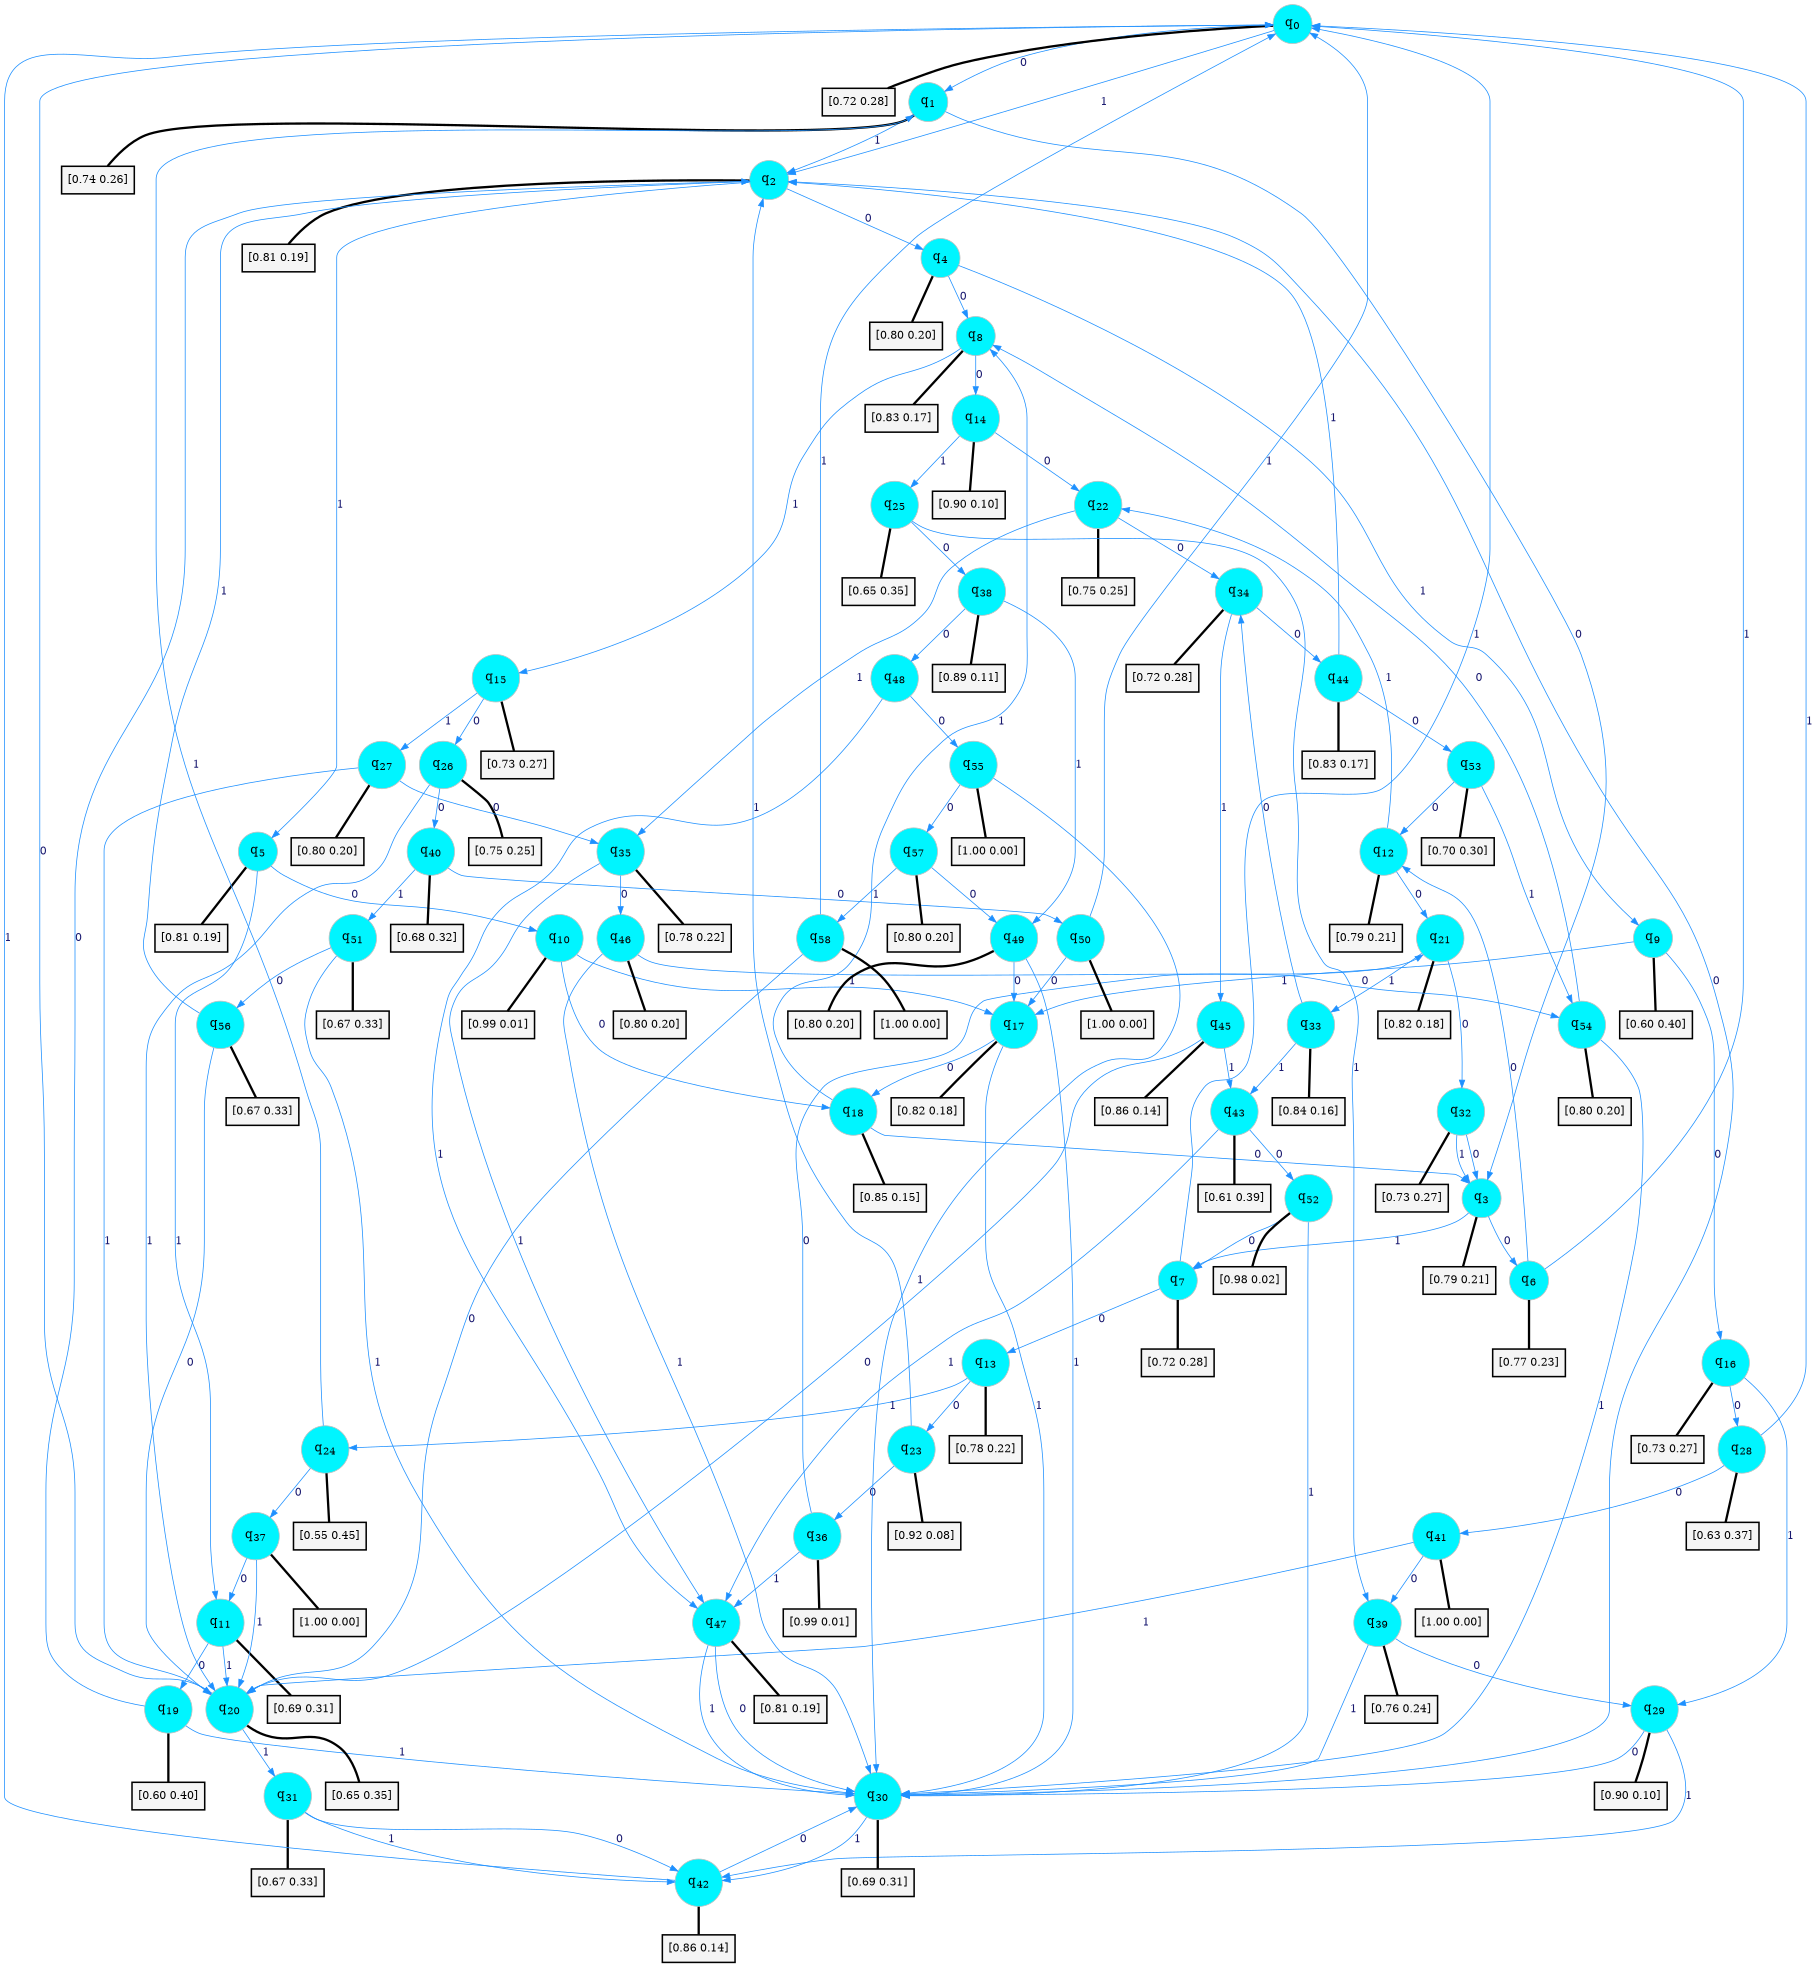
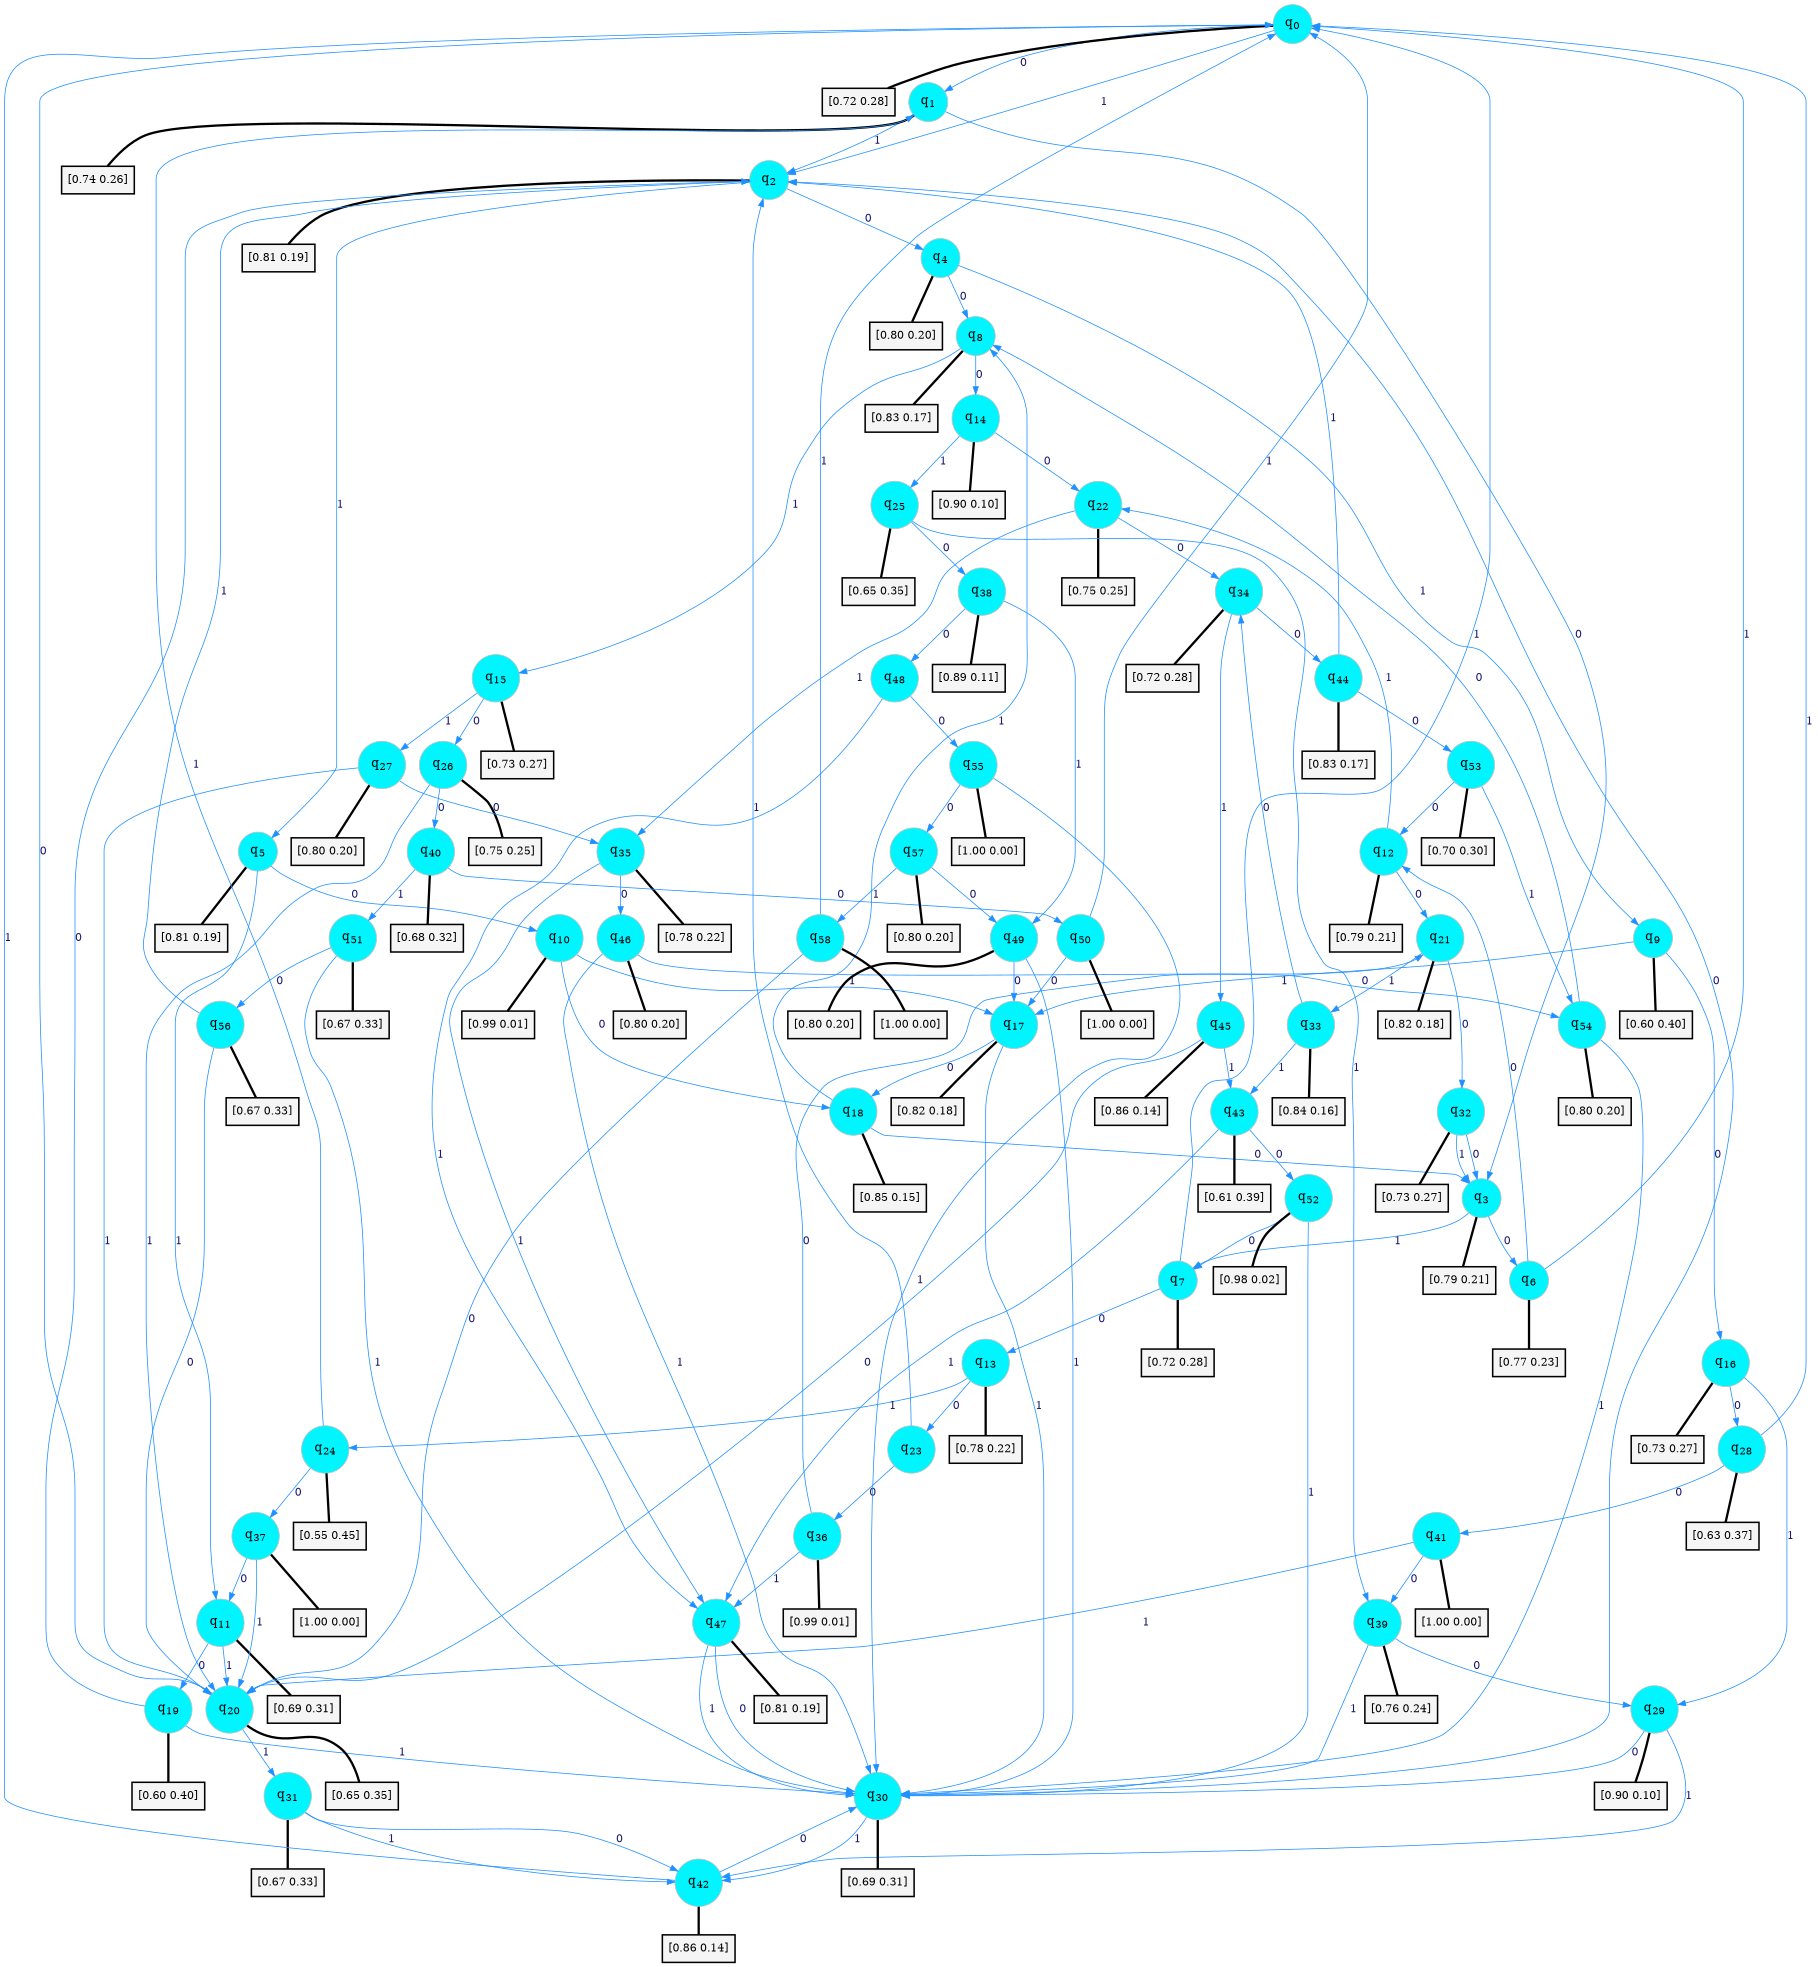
node "[0.92 0.08]": removed
